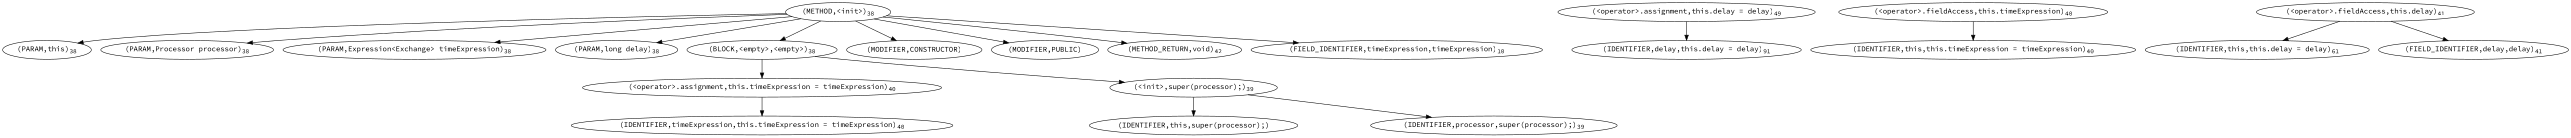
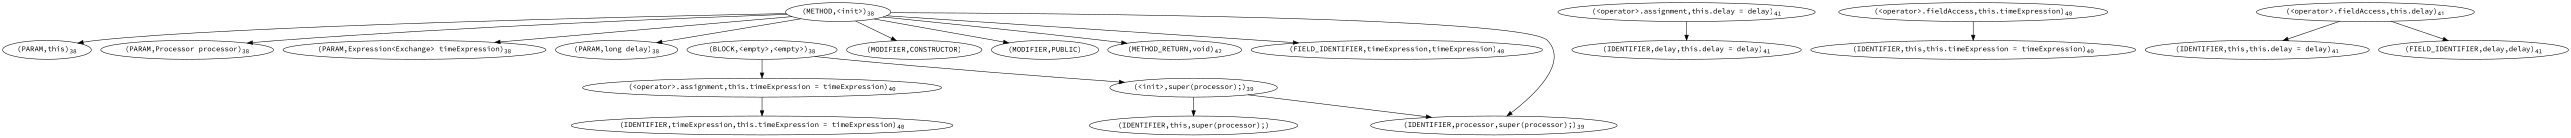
node "(<operator>.assignment,this.delay = delay)": text "49" -> "41"
edge "(METHOD,<init>)" -> "(BLOCK,<empty>,<empty>)": now "(METHOD,<init>)" -> "(IDENTIFIER,processor,super(processor);)"
node "(FIELD_IDENTIFIER,timeExpression,timeExpression)": text "10" -> "40"
node "(IDENTIFIER,delay,this.delay = delay)": text "91" -> "41"
node "(IDENTIFIER,this,this.delay = delay)": text "61" -> "41"
